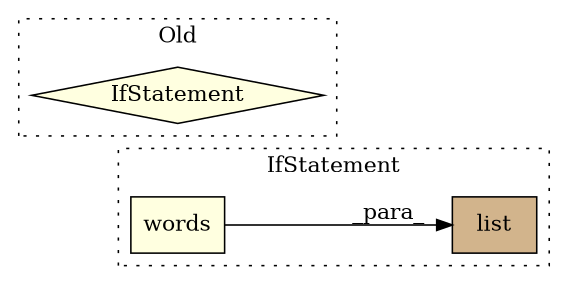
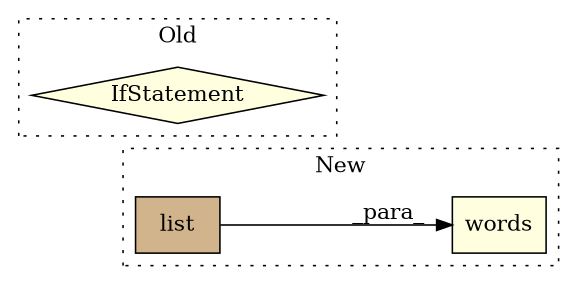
cluster "IfStatement": label "IfStatement" -> "New"
edge "words" -> "list": reversed
